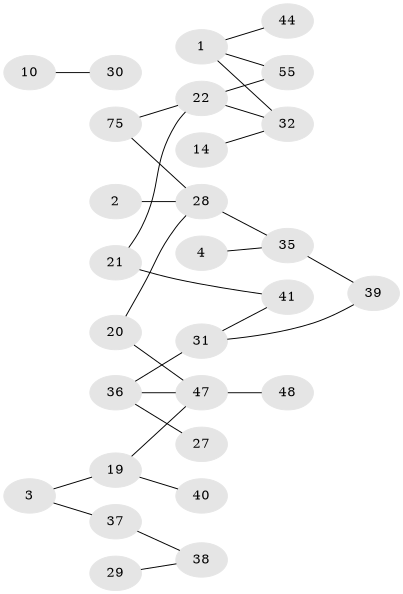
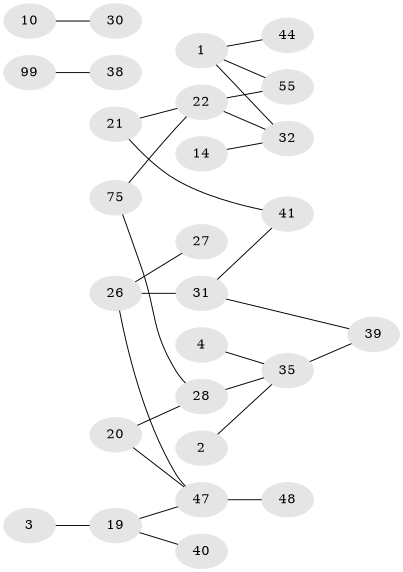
edge "2" -- "28": now "2" -- "35"
node "36": label "36" -> "26"
node "37": removed
node "29": label "29" -> "99"
